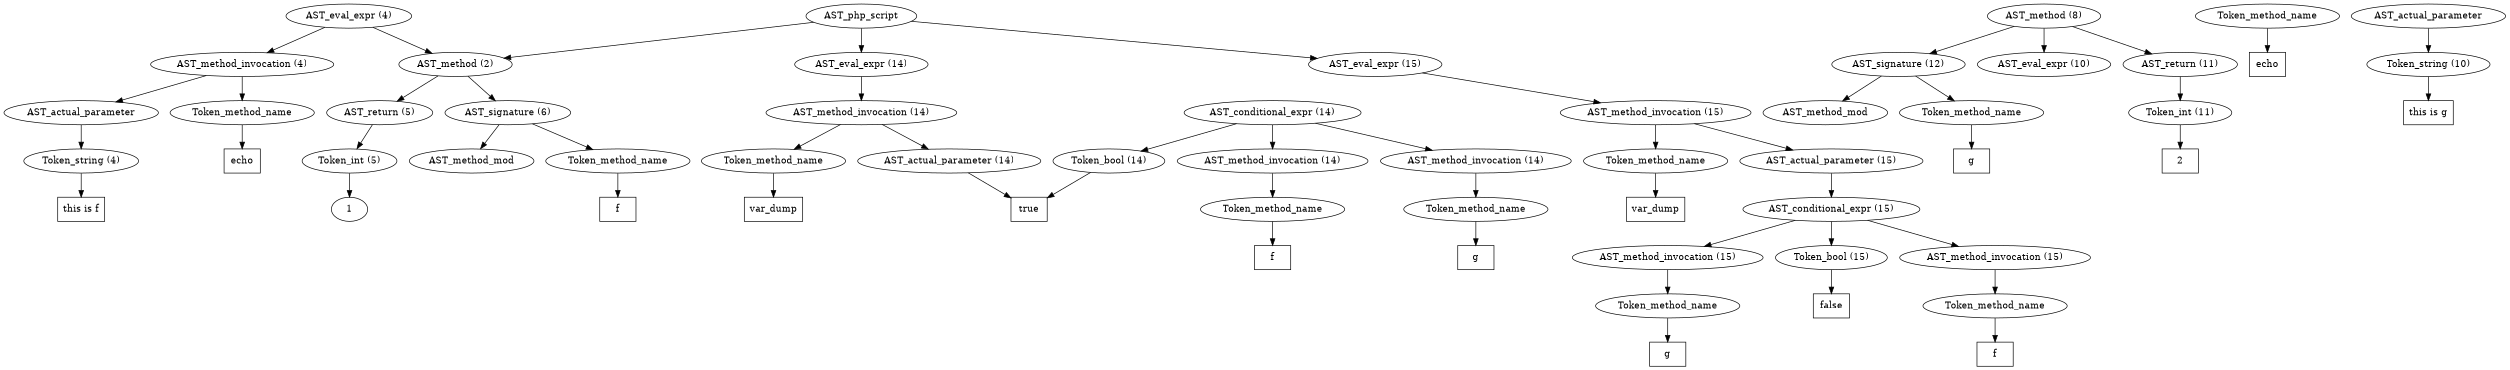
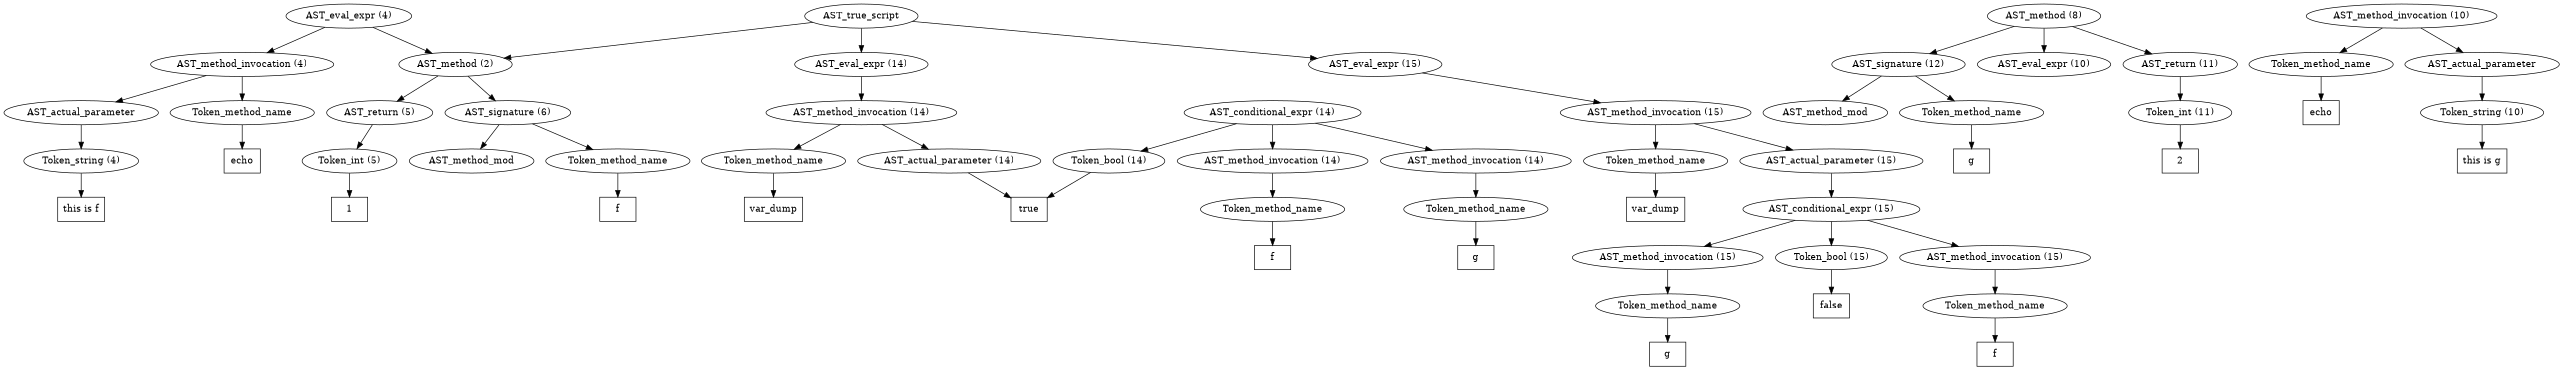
node "AST_php_script": label "AST_php_script" -> "AST_true_script"
node "AST_method_invocation (10)": added
node "1": shape ellipse -> box
